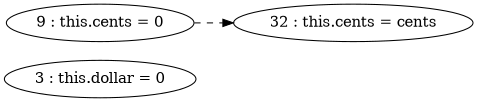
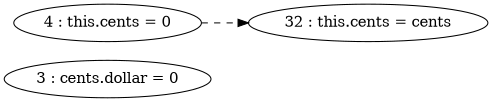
node "9 : this.cents = 0": label "9 : this.cents = 0" -> "4 : this.cents = 0"
node "3 : this.dollar = 0": label "3 : this.dollar = 0" -> "3 : cents.dollar = 0"
